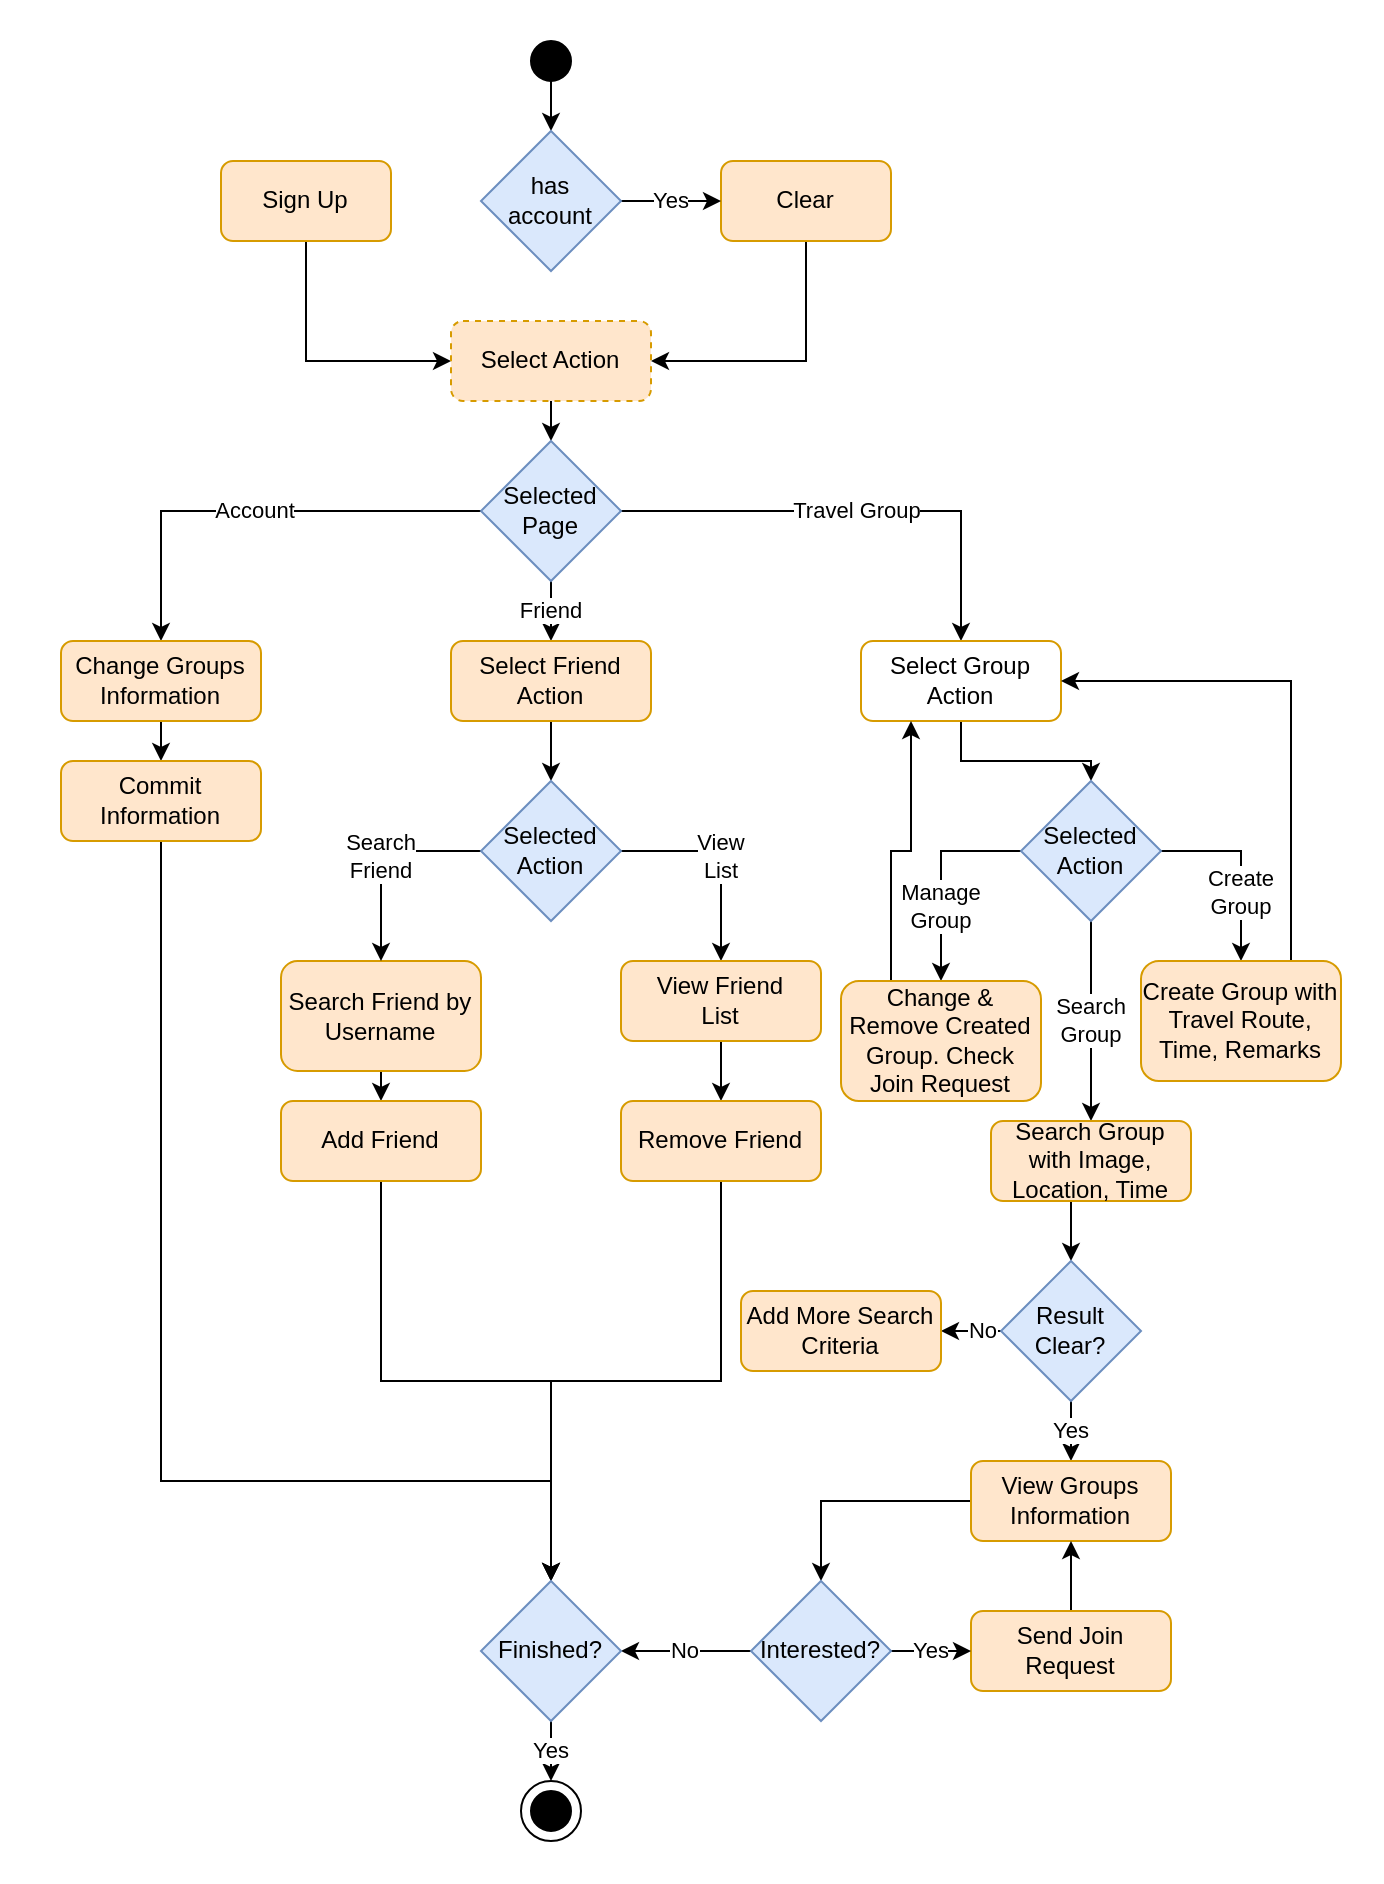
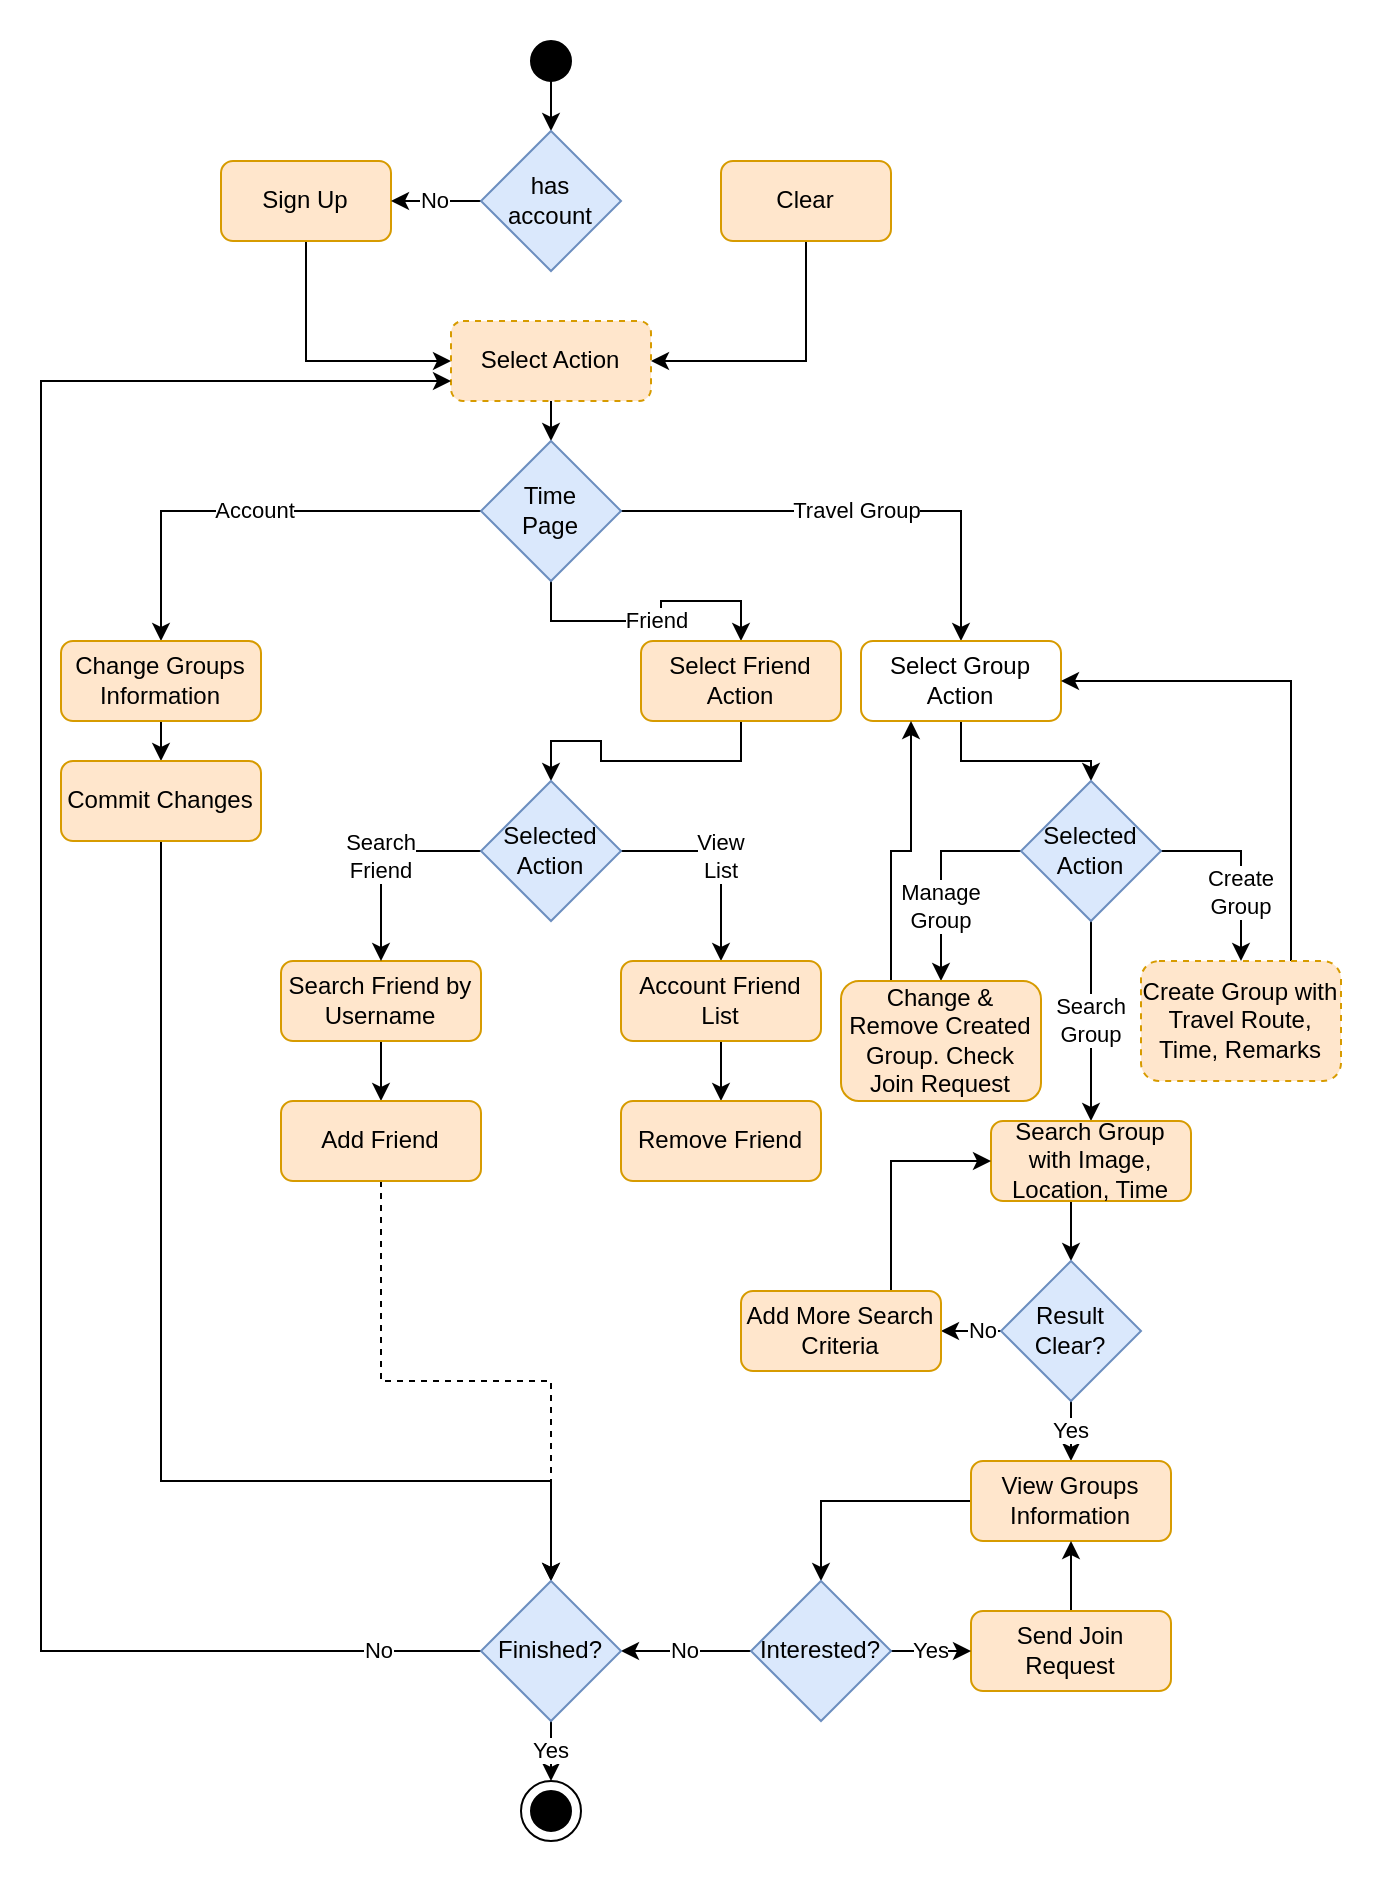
edge "has account" -> "Sign Up": added, label "No"
edge "has account" -> "Clear": removed, label "Yes"
node "Selected Page": label "Selected Page" -> "Time Page"
node "Select Friend Action": moved (551, 681) -> (741, 681)
node "Commit Information": label "Commit Information" -> "Commit Changes"
node "View Friend List": label "View Friend List" -> "Account Friend List"
node "Search Friend by Username": size 200x110 -> 200x80
node "Create Group with Travel Route, Time, Remarks": style solid -> dashed
edge "Finished?" -> "Select Action": added, label "No"
edge "Add More Search Criteria" -> "Search Group with Image, Location, Time": added
edge "Remove Friend" -> "Finished?": removed
edge "Add Friend" -> "Finished?": style solid -> dashed
